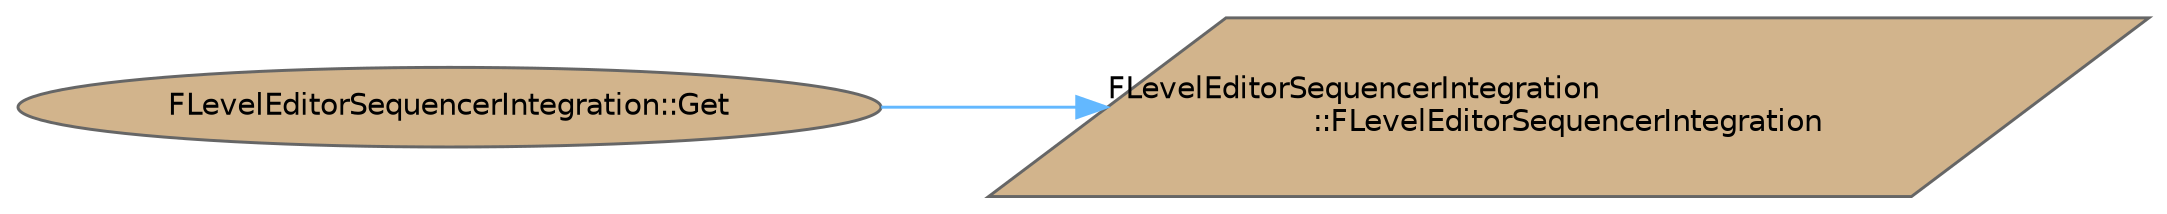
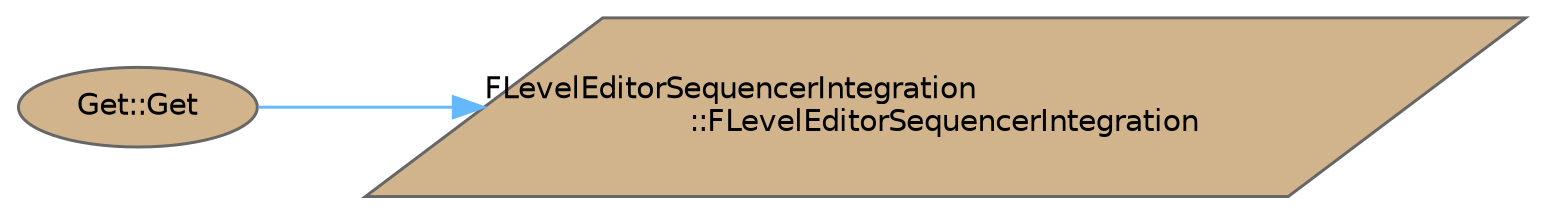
node "FLevelEditorSequencerIntegration::Get": label "FLevelEditorSequencerIntegration::Get" -> "Get::Get"
